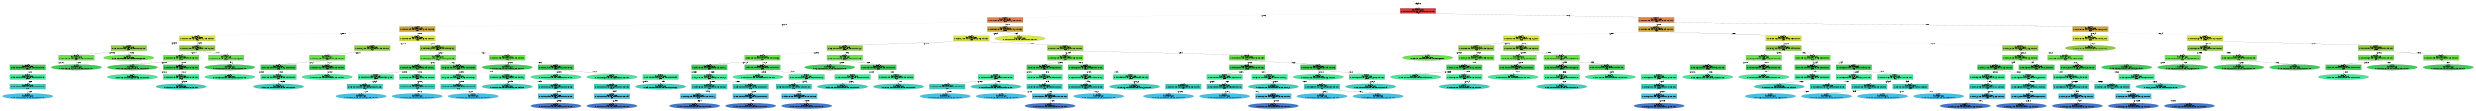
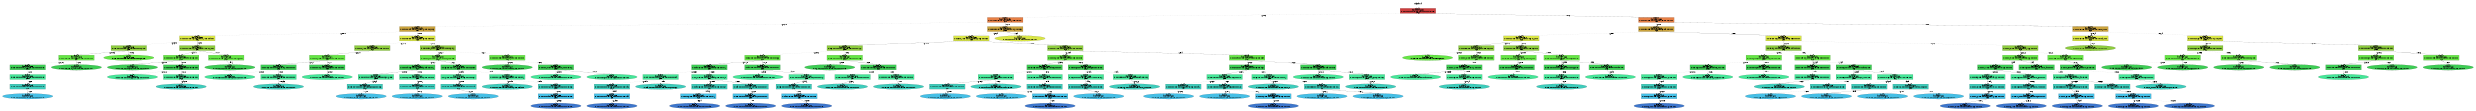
node "mfeat-error": label "mfeat-error" -> "mfeat-zernike"
